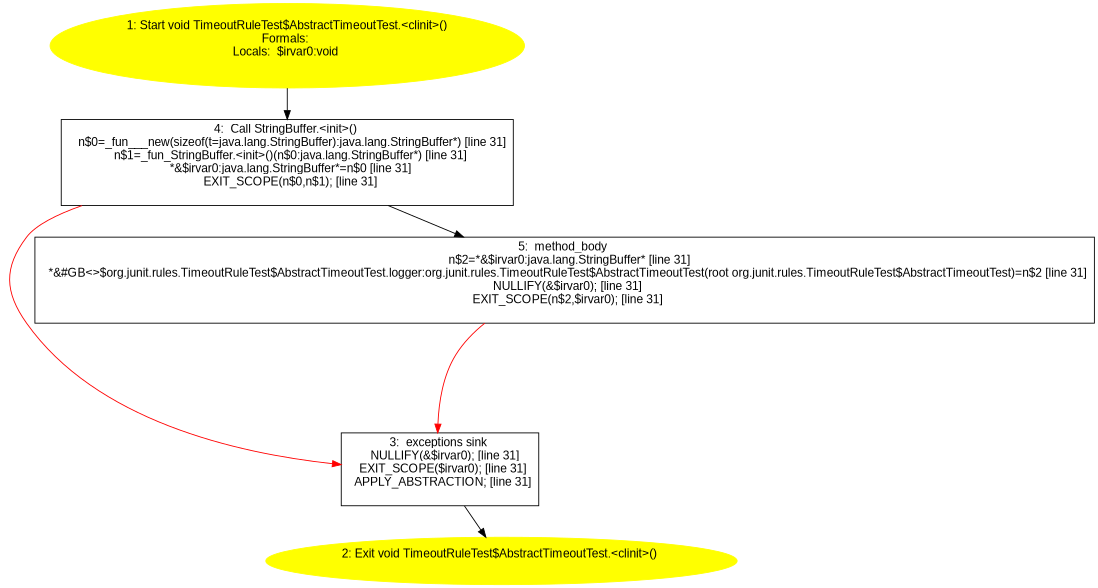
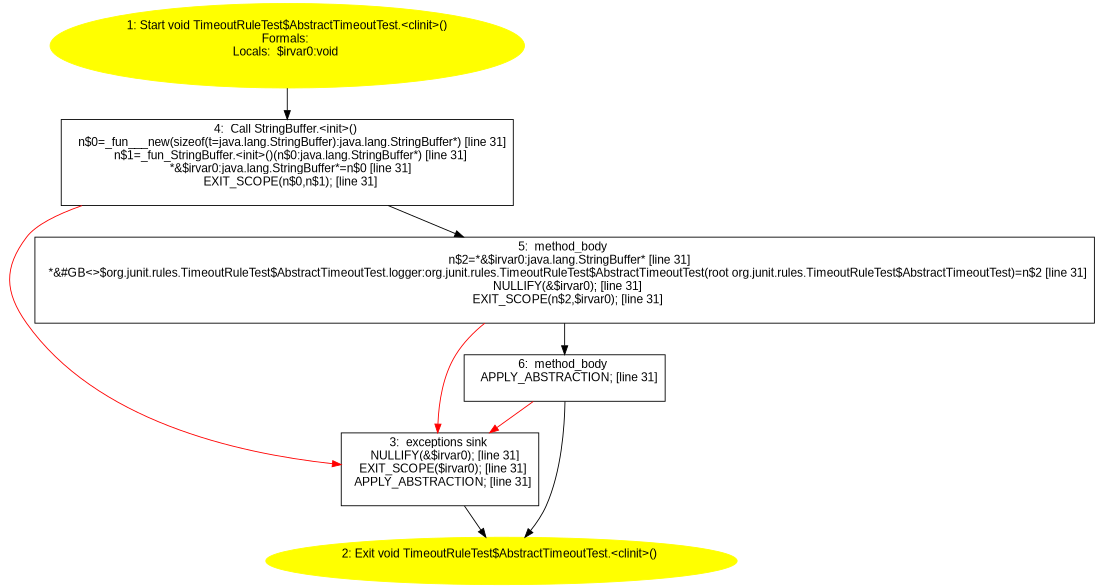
node "6:  method_body APPLY_ABSTRACTION; [line 31]": added
